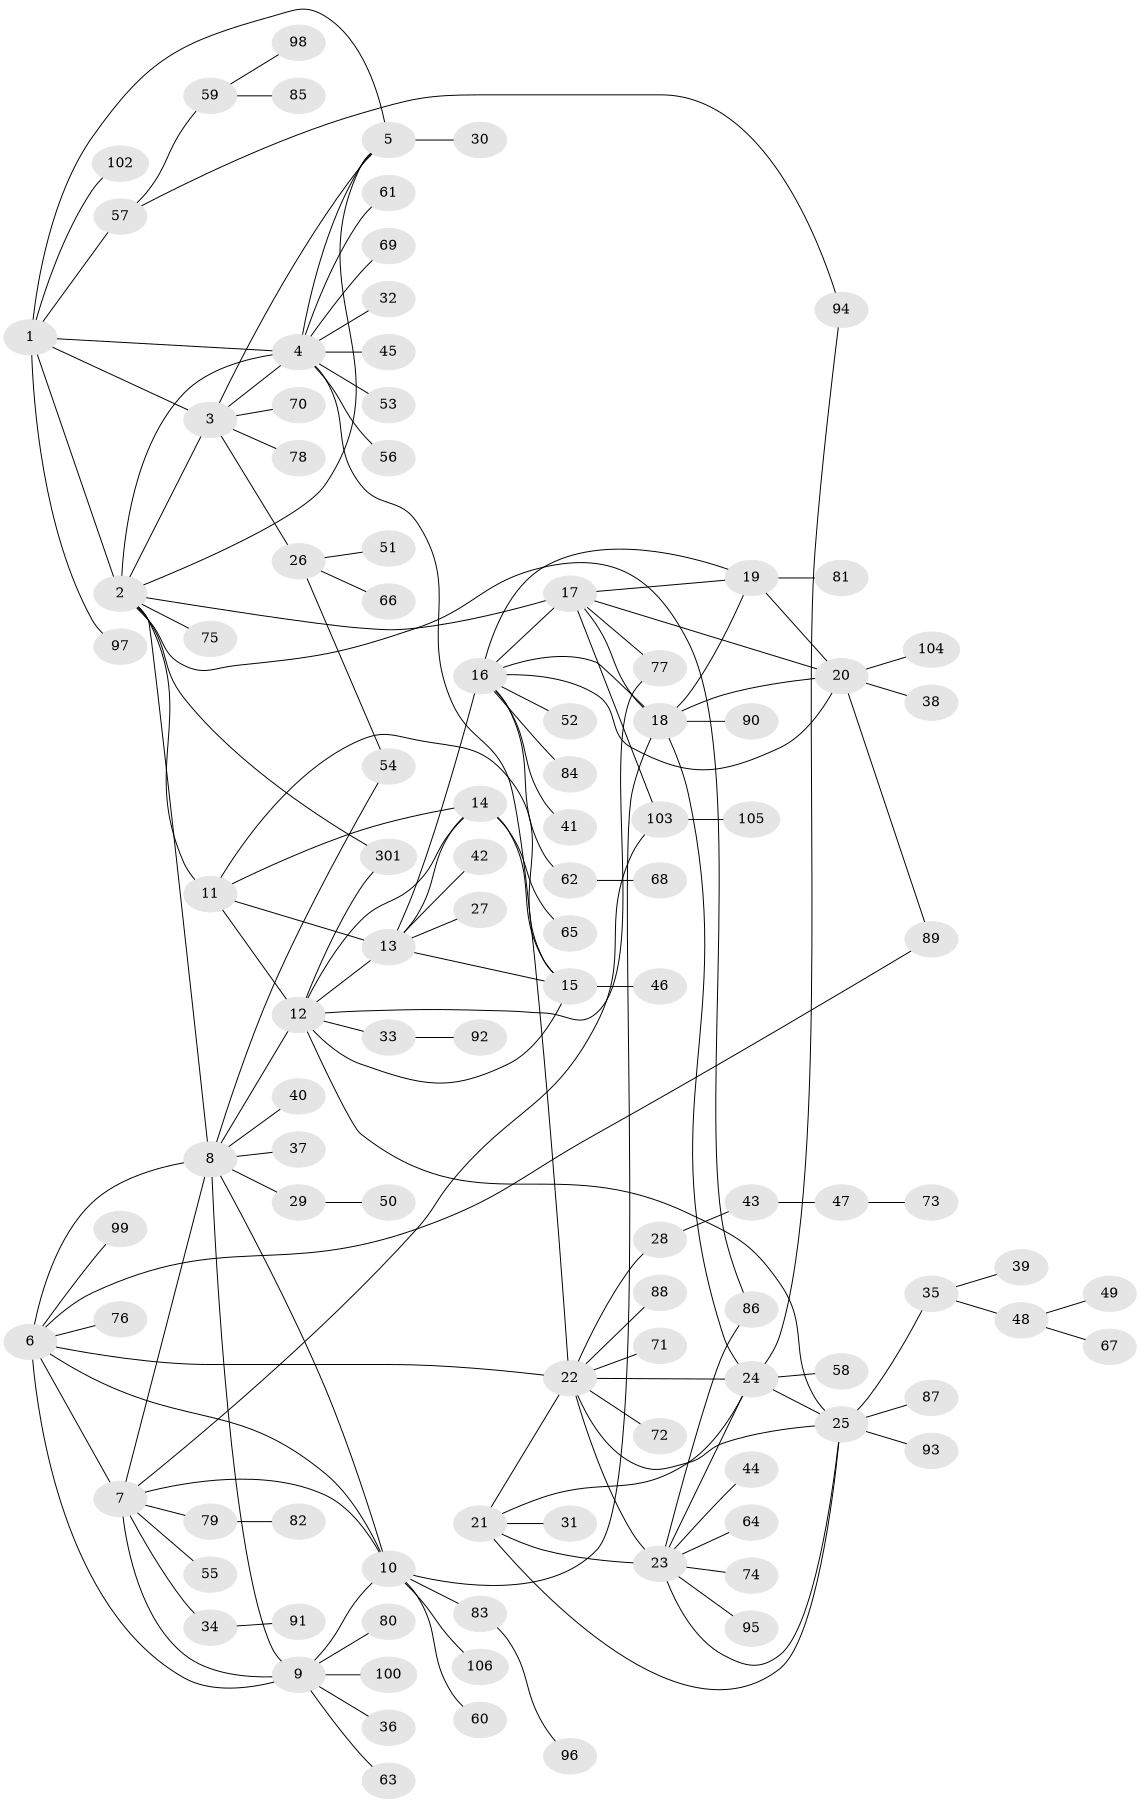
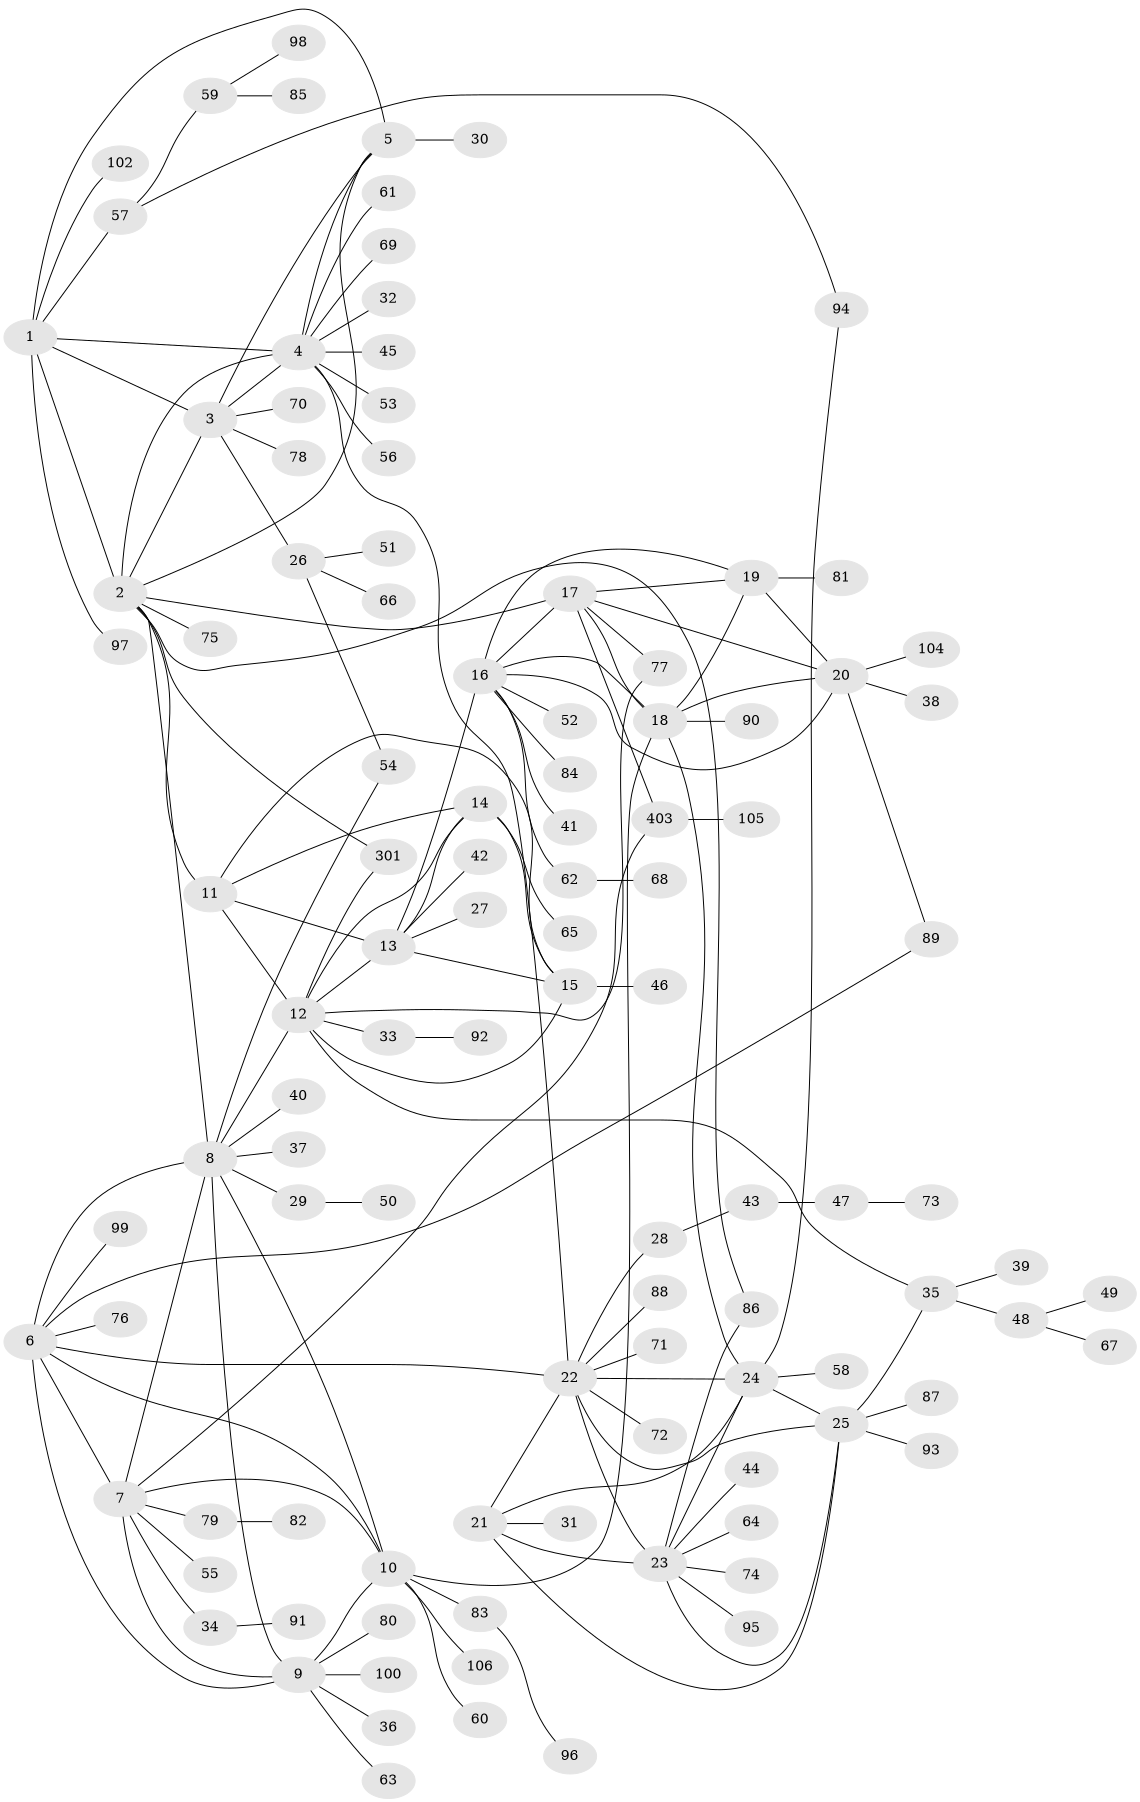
node "103": label "103" -> "403"
edge "12" -- "25": now "12" -- "35"
